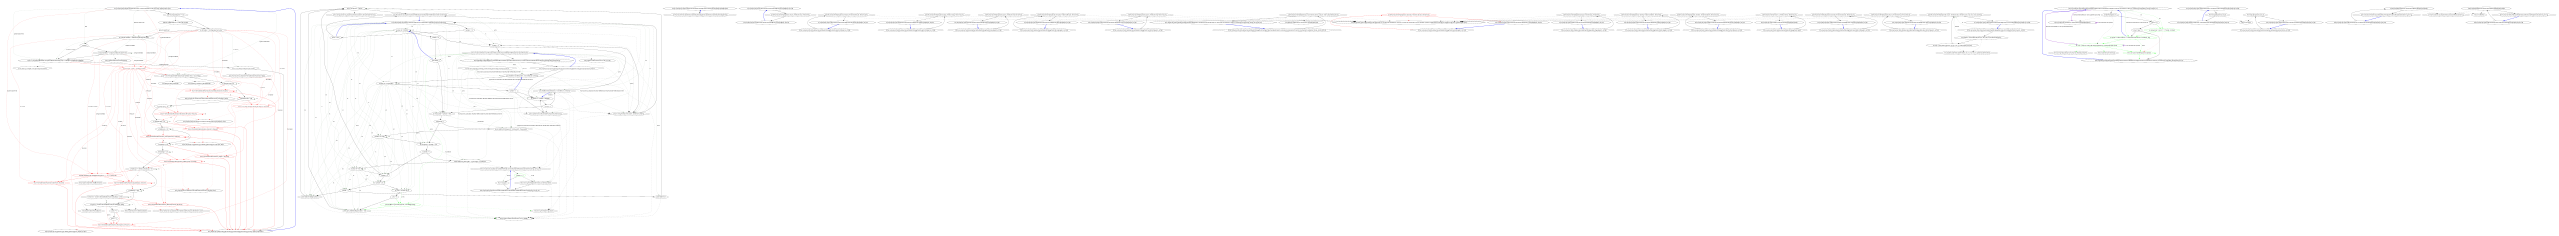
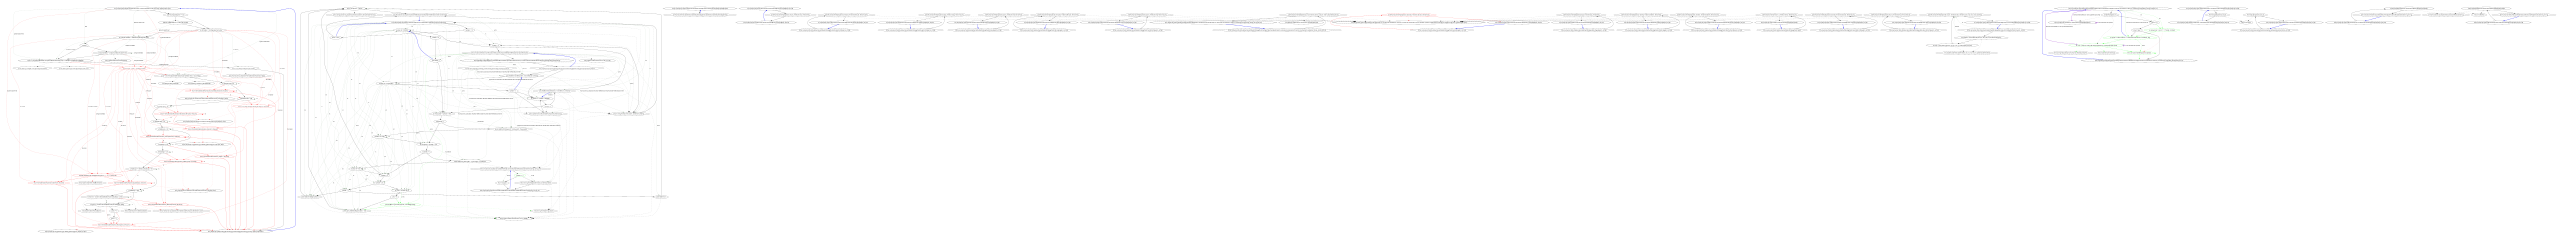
node "Entry System.DateTime.Subtract(System.DateTime)": added
